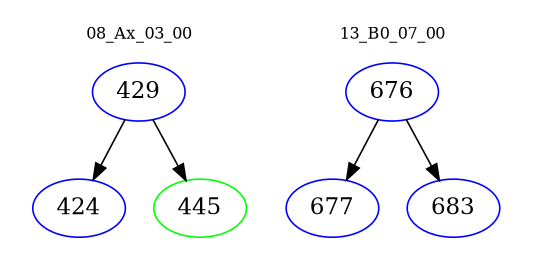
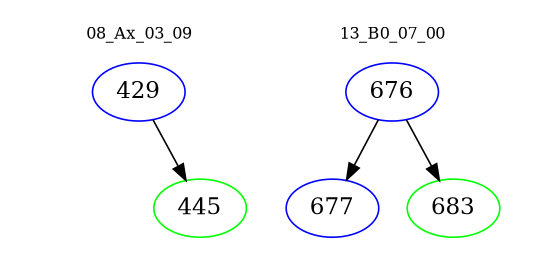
cluster "08_Ax_03_00": label "08_Ax_03_00" -> "08_Ax_03_09"
node "424": removed
node "683": color blue -> green
